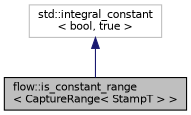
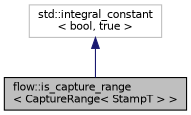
node "flow::is_constant_range < CaptureRange< StampT > >": label "flow::is_constant_range < CaptureRange< StampT > >" -> "flow::is_capture_range < CaptureRange< StampT > >"
